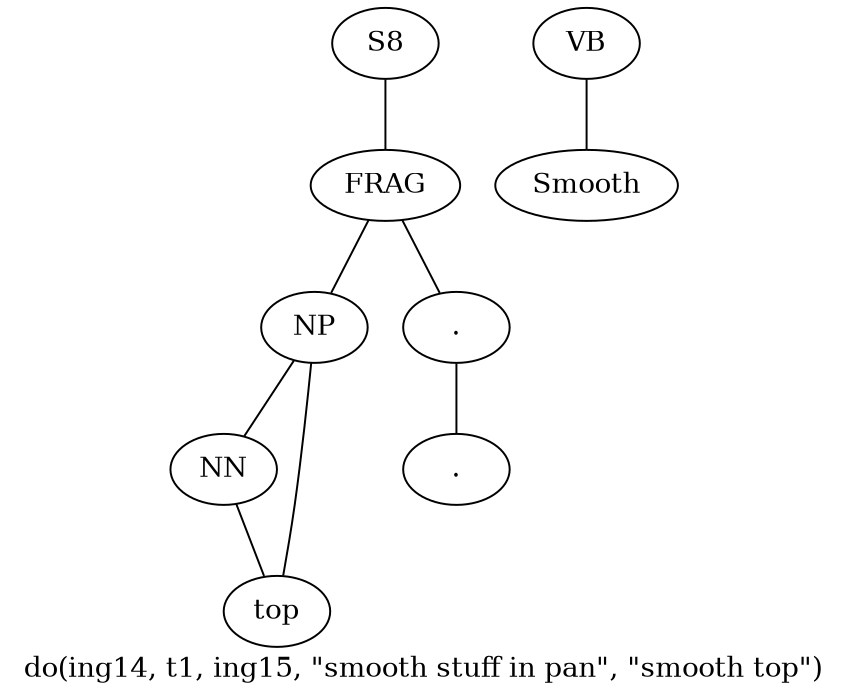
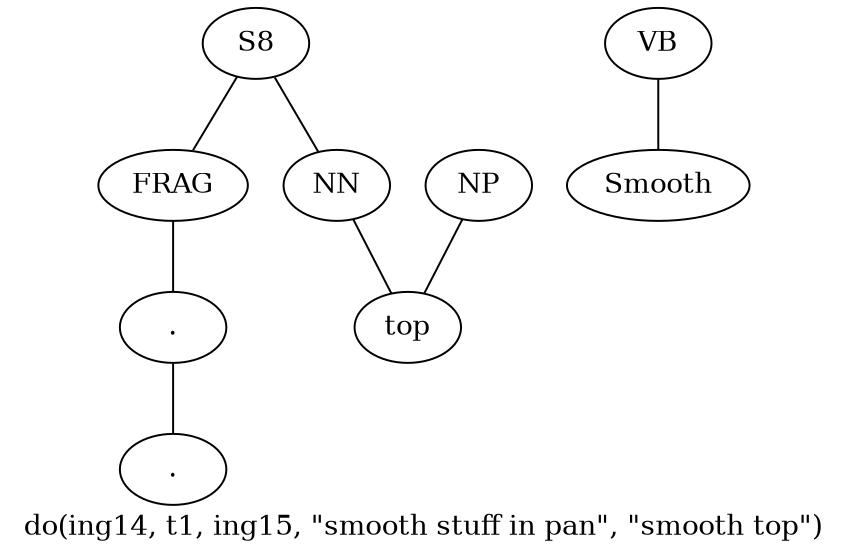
edge "FRAG" -- "NP": removed
edge "NP" -- "NN": now "S8" -- "NN"
